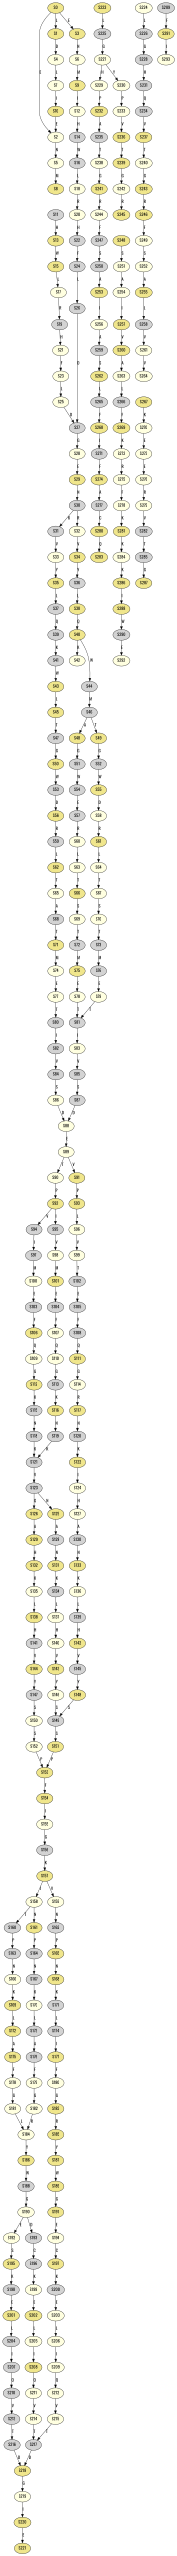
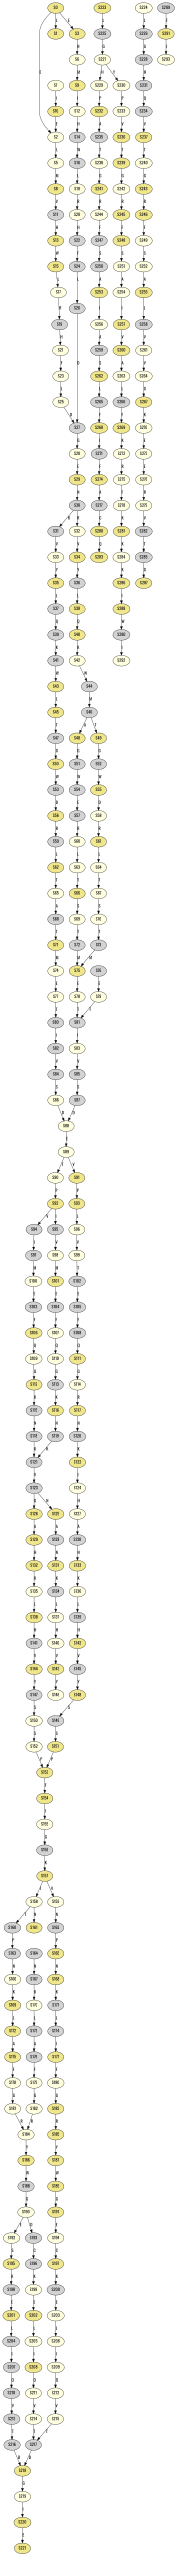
node "S4": removed
edge "S2" -> "S5": label "N" -> "L"
edge "S8" -> "S11": added, label "V"
edge "S245" -> "S248": added, label "F"
edge "S264" -> "S267": added, label "G"
edge "S290" -> "S292": label "E" -> "I"
edge "S40" -> "S44": now "S42" -> "S44"
edge "S73" -> "S76": now "S73" -> "S75"
edge "S146" -> "S149": removed, label "S"
edge "S161" -> "S164": removed, label "P"
edge "S181" -> "S184": label "L" -> "R"
